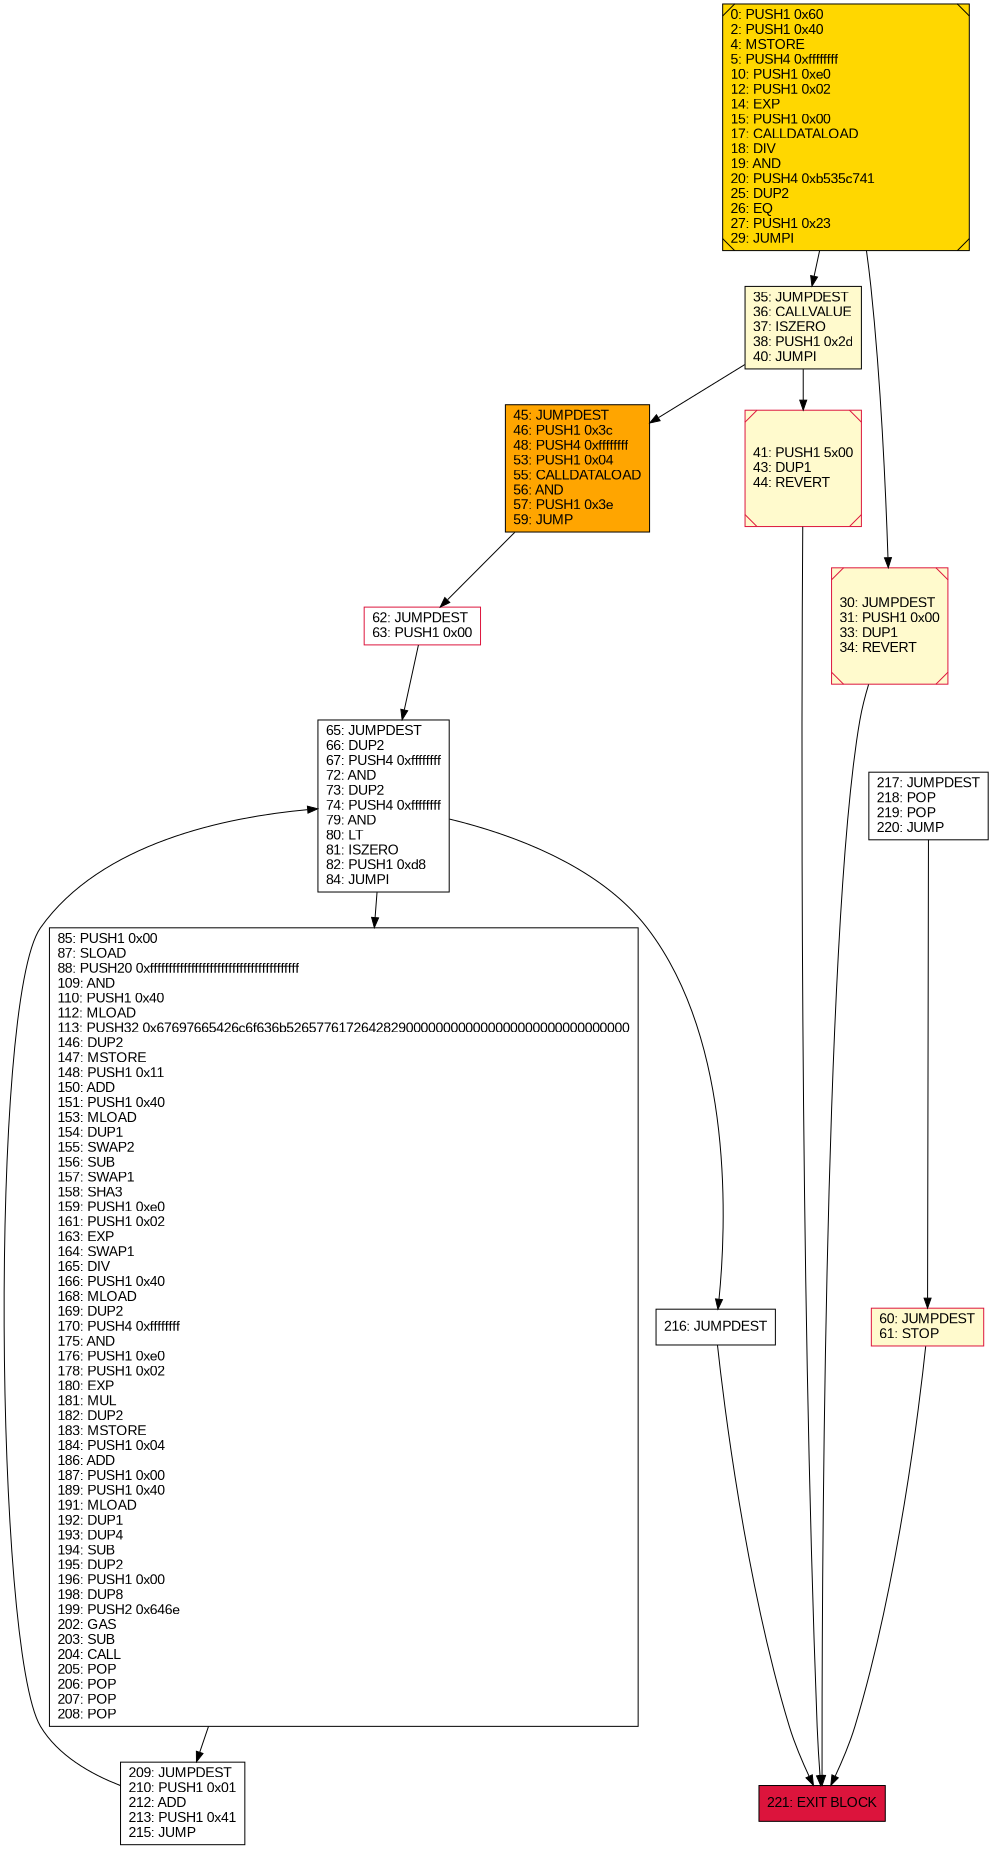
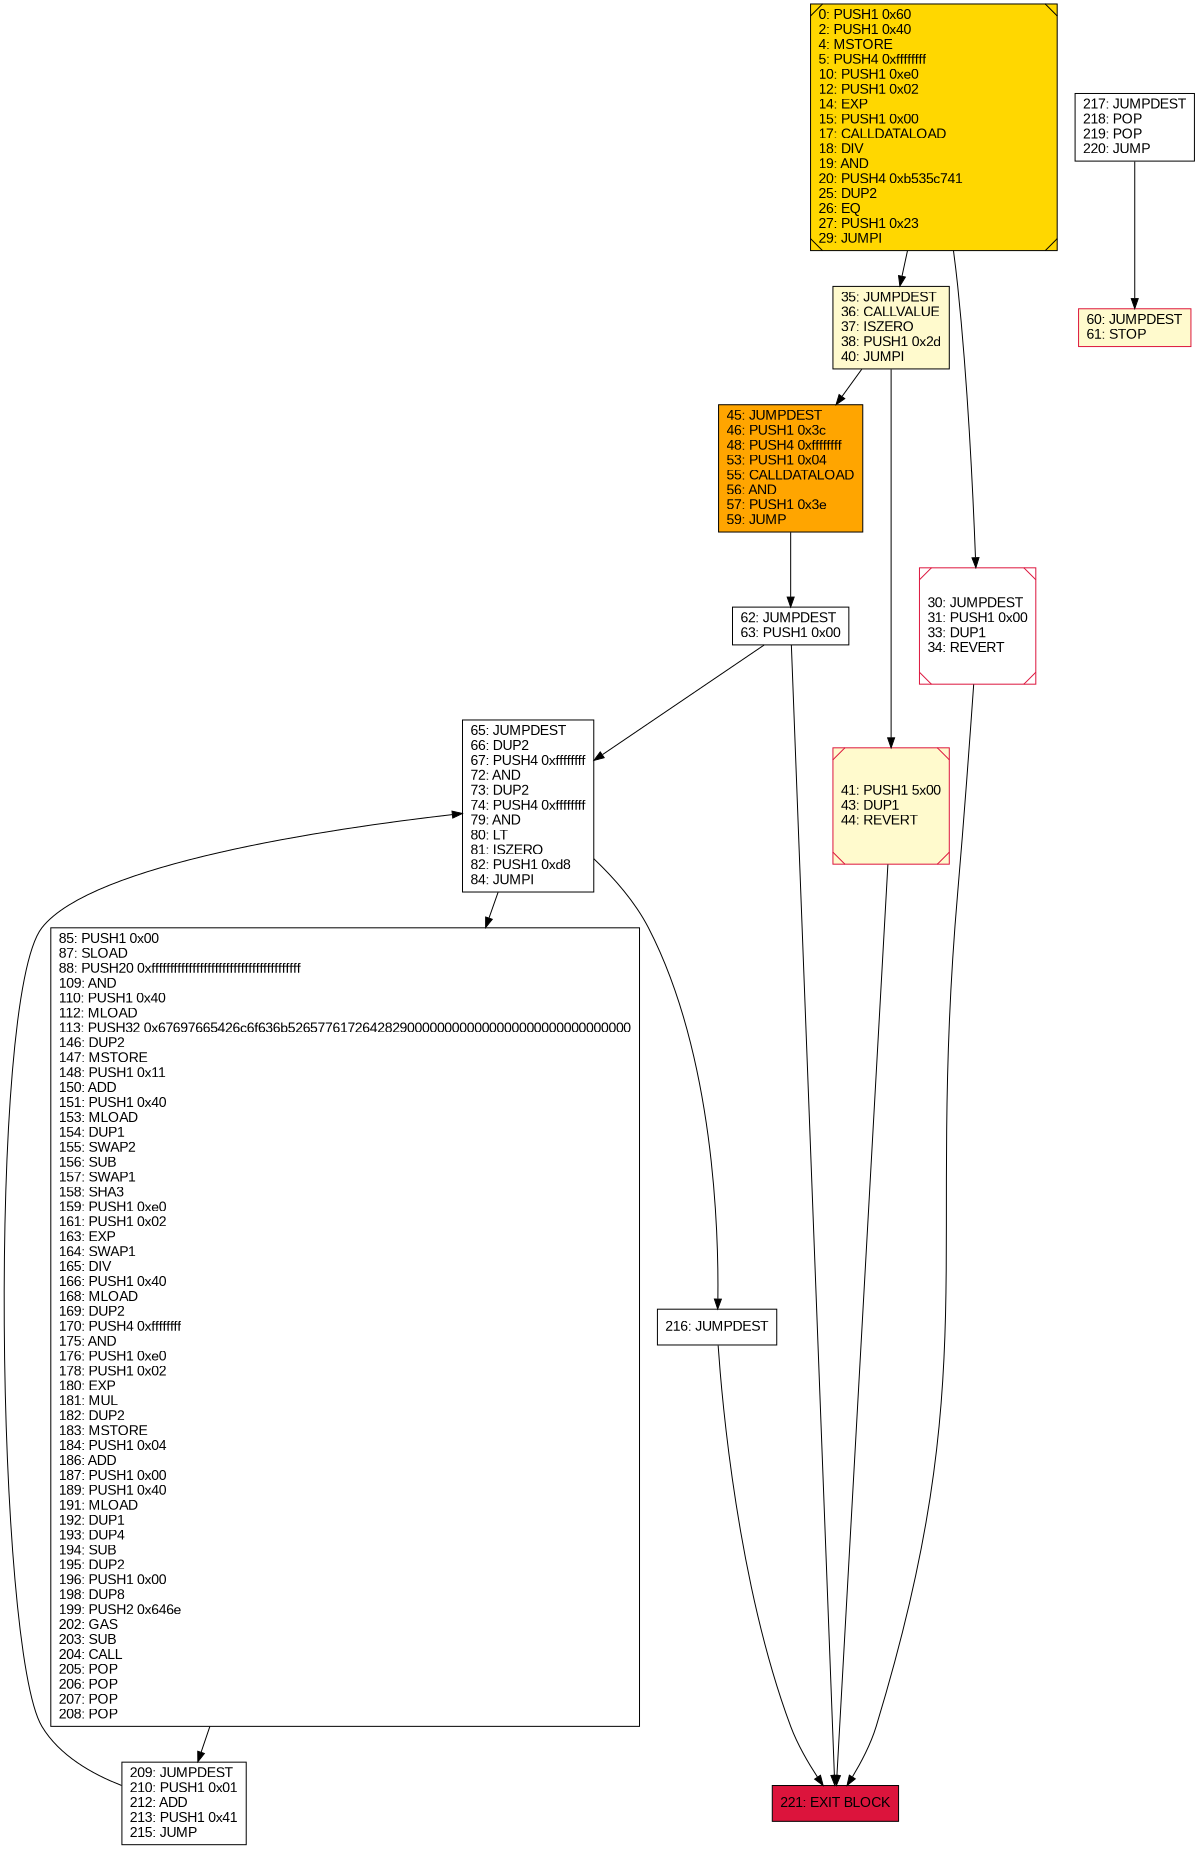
node "62: JUMPDEST 63: PUSH1 0x00": color crimson -> black
node "30: JUMPDEST 31: PUSH1 0x00 33: DUP1 34: REVERT": fillcolor lemonchiffon -> white
edge "60: JUMPDEST 61: STOP" -> "221: EXIT BLOCK": now "62: JUMPDEST 63: PUSH1 0x00" -> "221: EXIT BLOCK"
